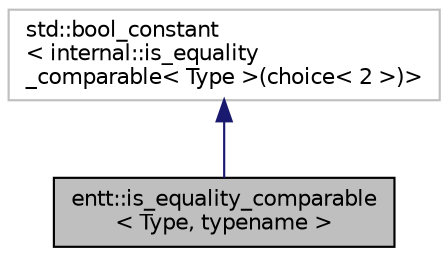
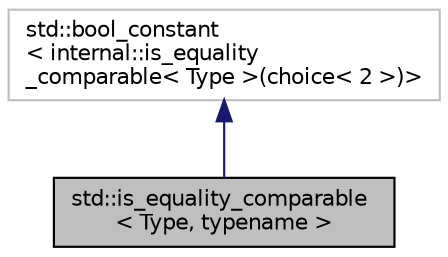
node "entt::is_equality_comparable < Type, typename >": label "entt::is_equality_comparable < Type, typename >" -> "std::is_equality_comparable < Type, typename >"
